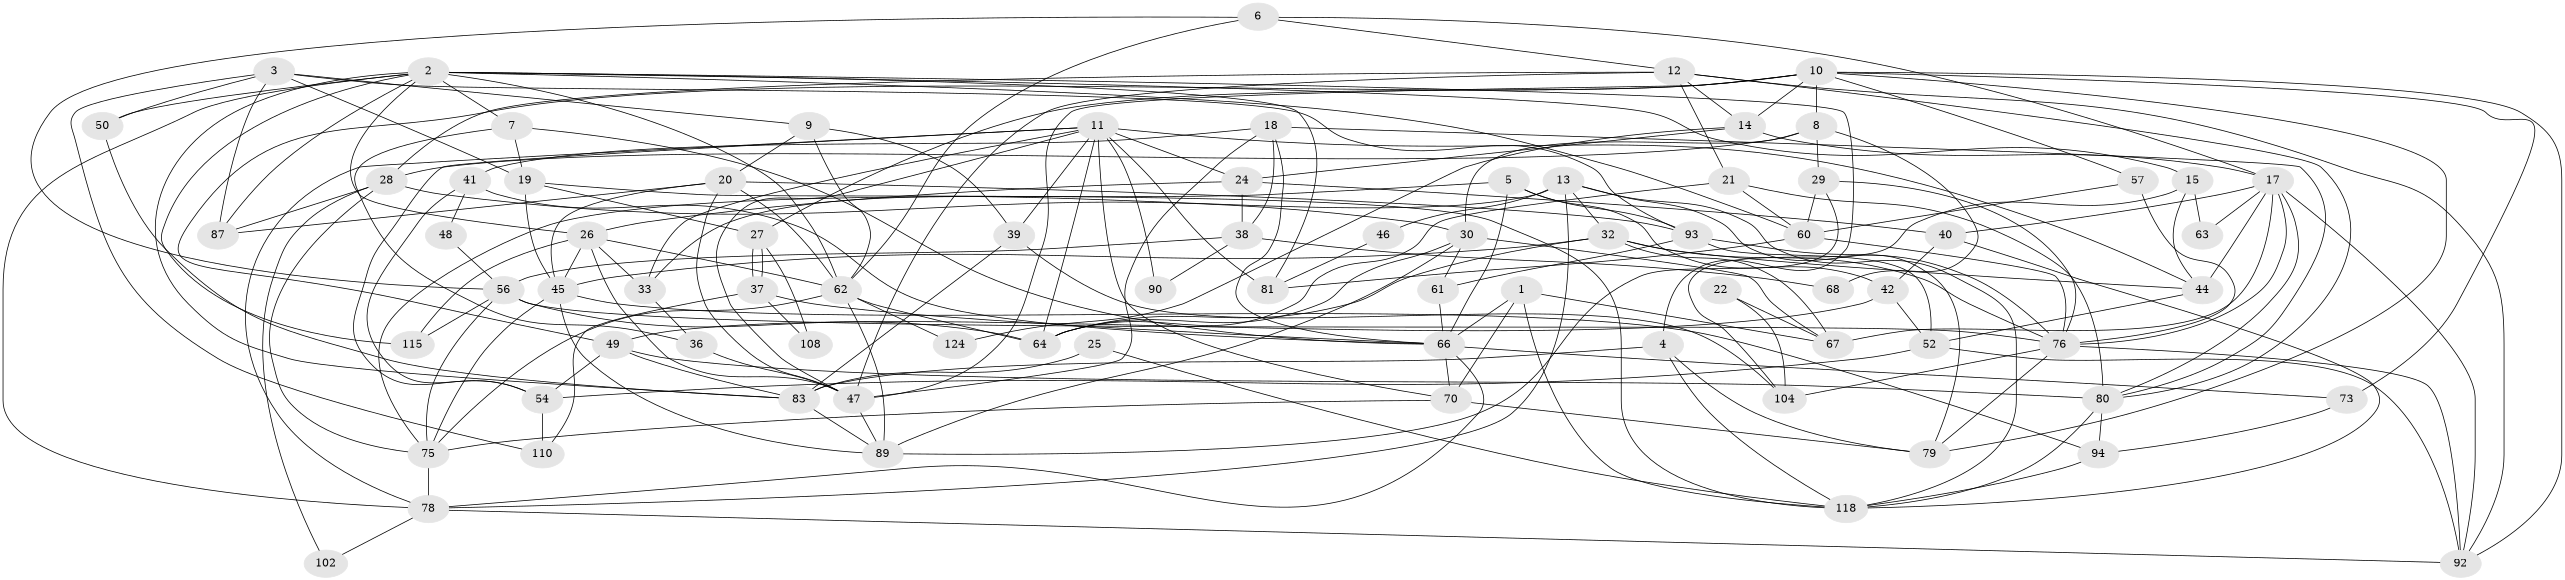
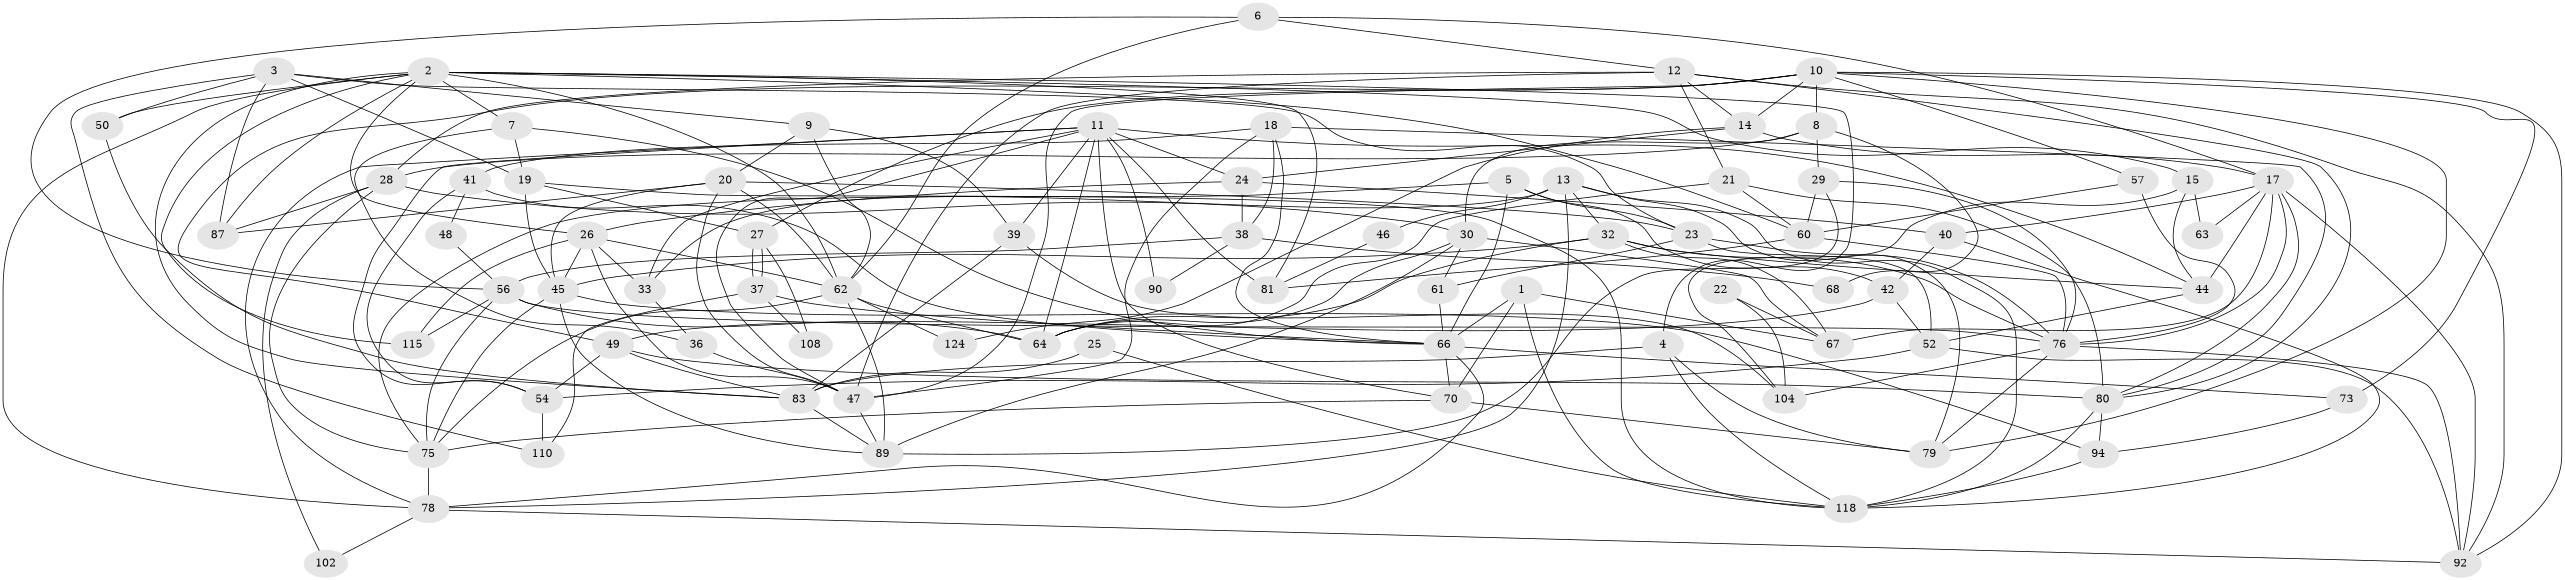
node "93": label "93" -> "23"
